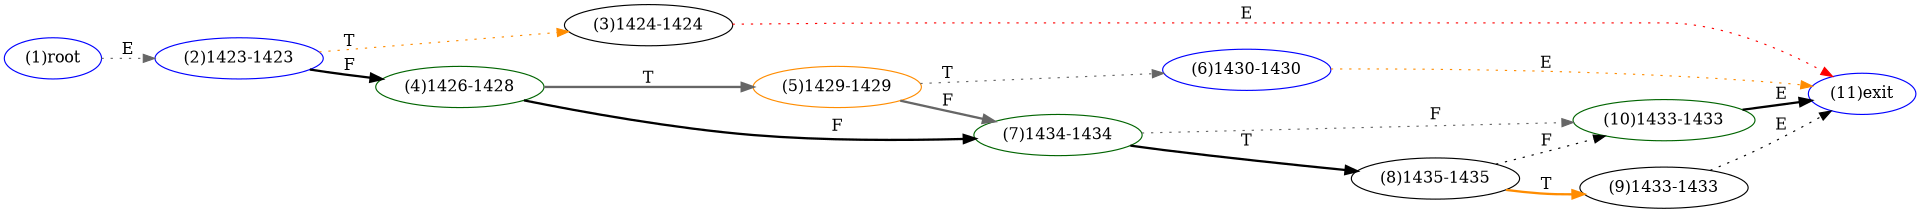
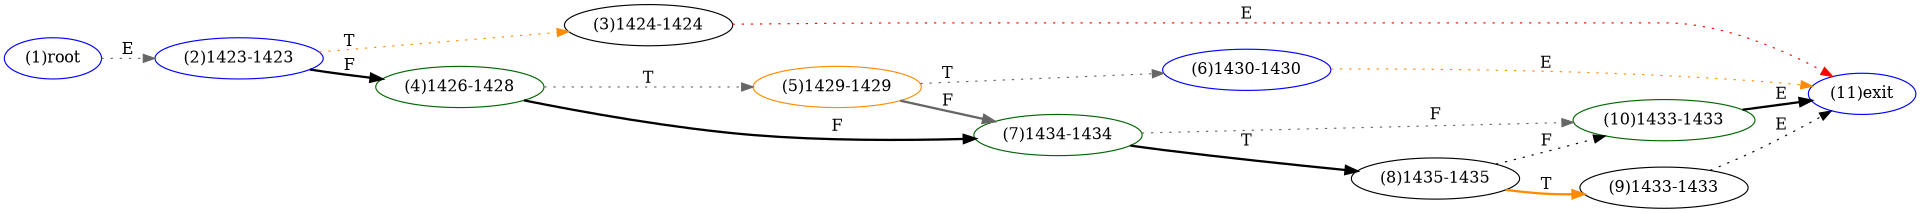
edge "(4)1426-1428" -> "(5)1429-1429": style bold -> dotted
